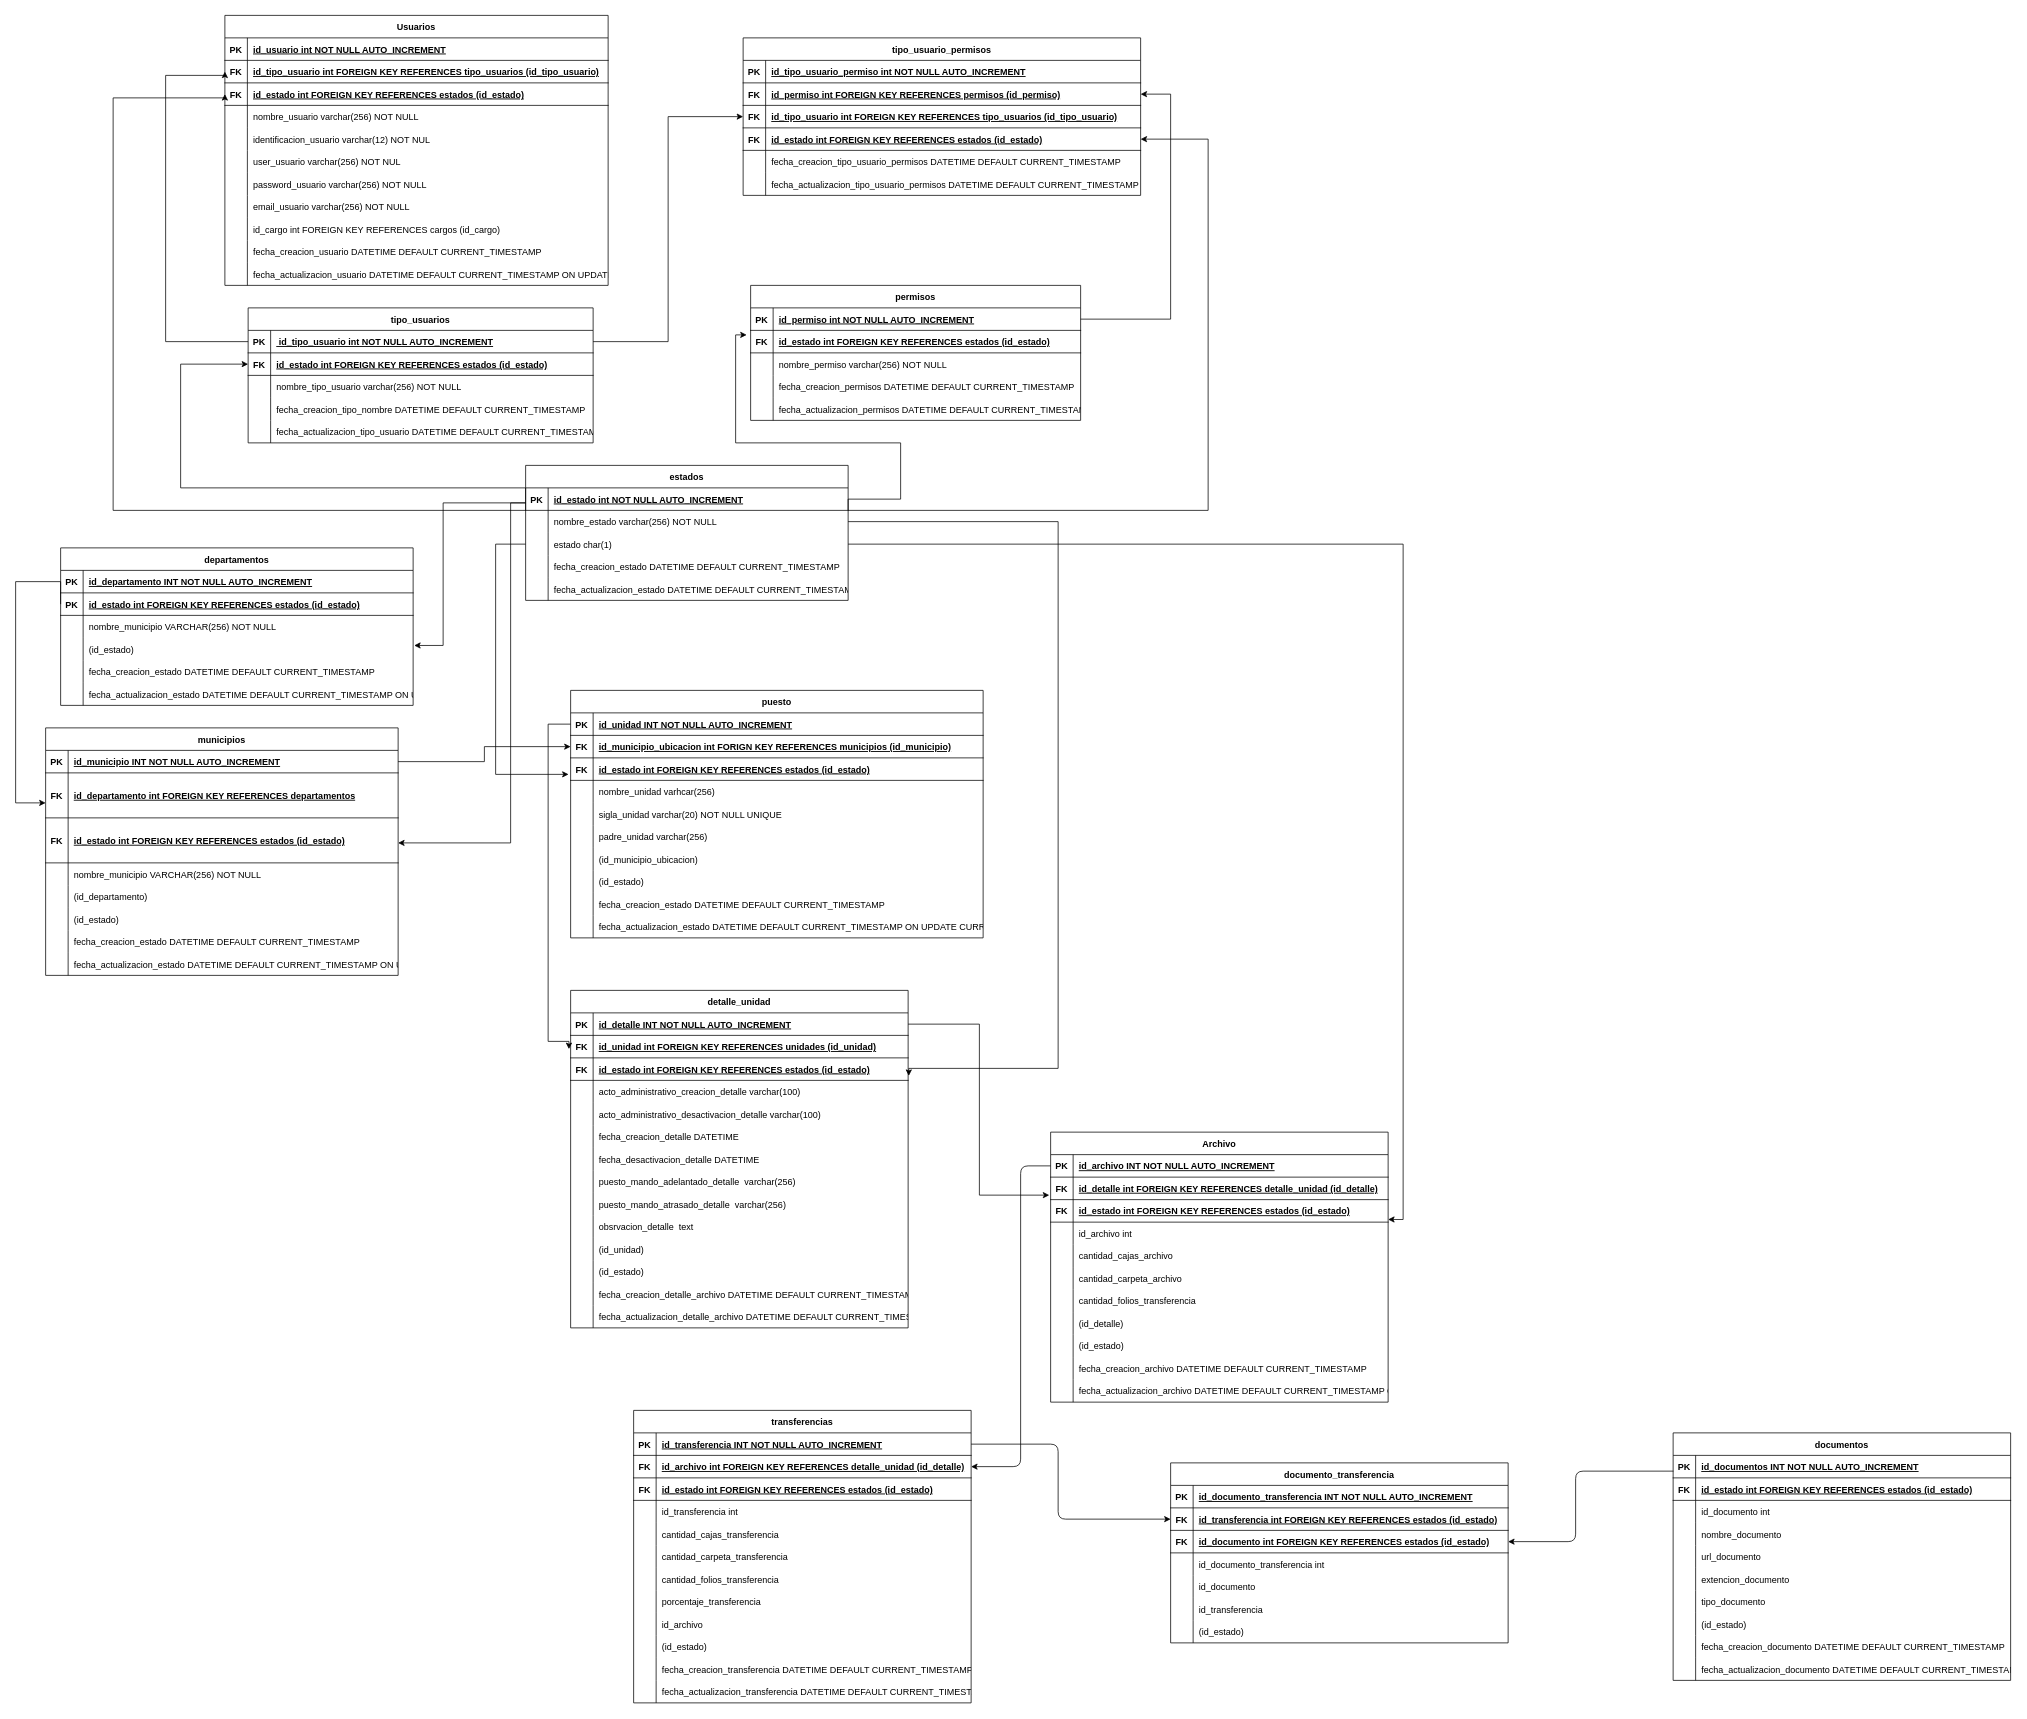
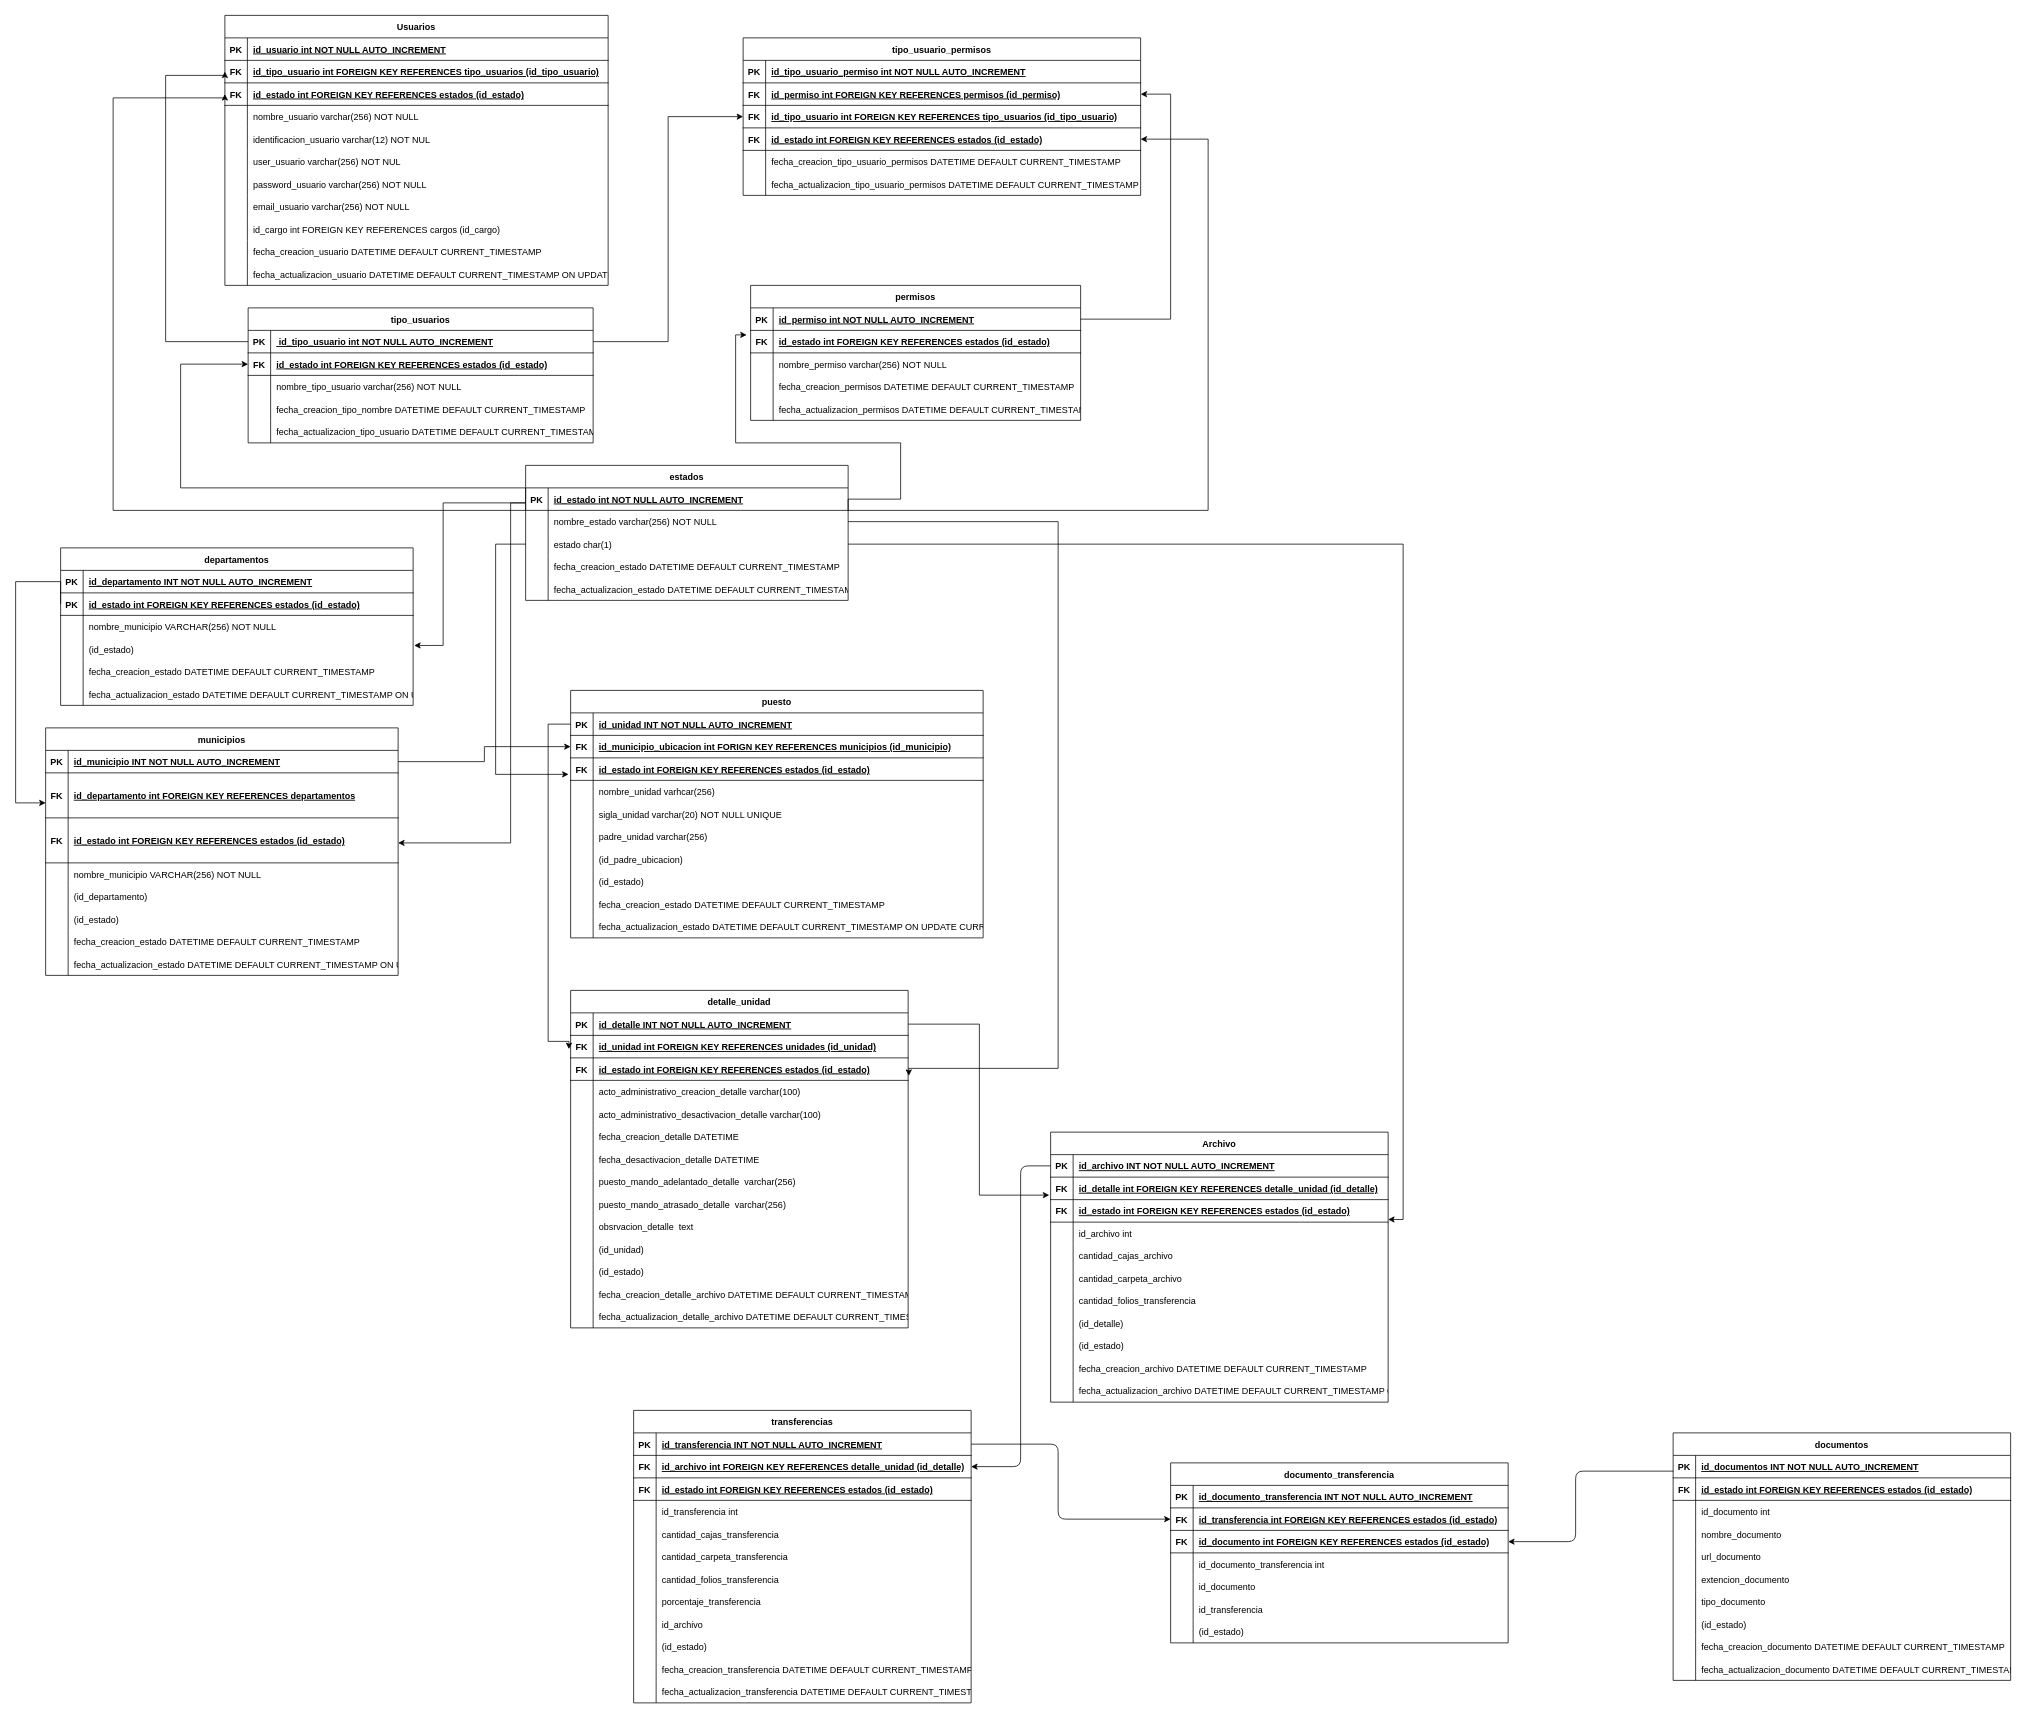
node "(id_municipio_ubicacion)": label "(id_municipio_ubicacion)" -> "(id_padre_ubicacion)"
